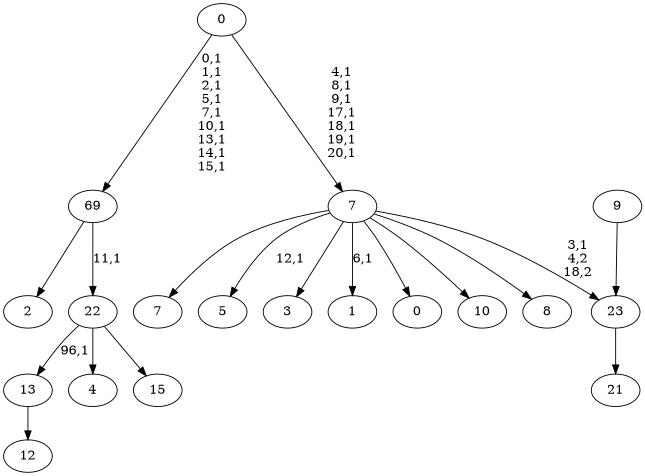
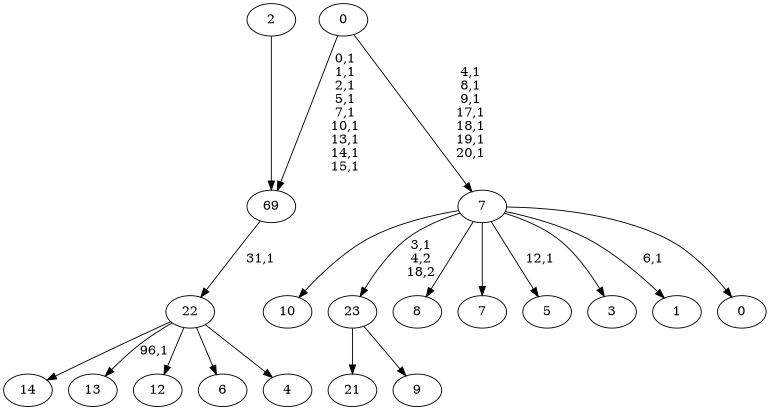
edge "69" -> "2": reversed
edge "9" -> "23": reversed
edge "69" -> "22": label "11,1" -> "31,1"
node "15": label "15" -> "14"
node "6": added
edge "13" -> "12": now "22" -> "12"
